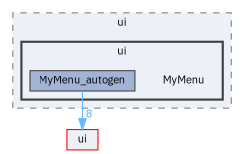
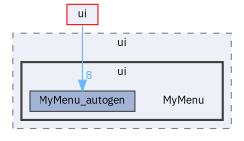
edge "MyMenu_autogen" -> "ui": reversed
